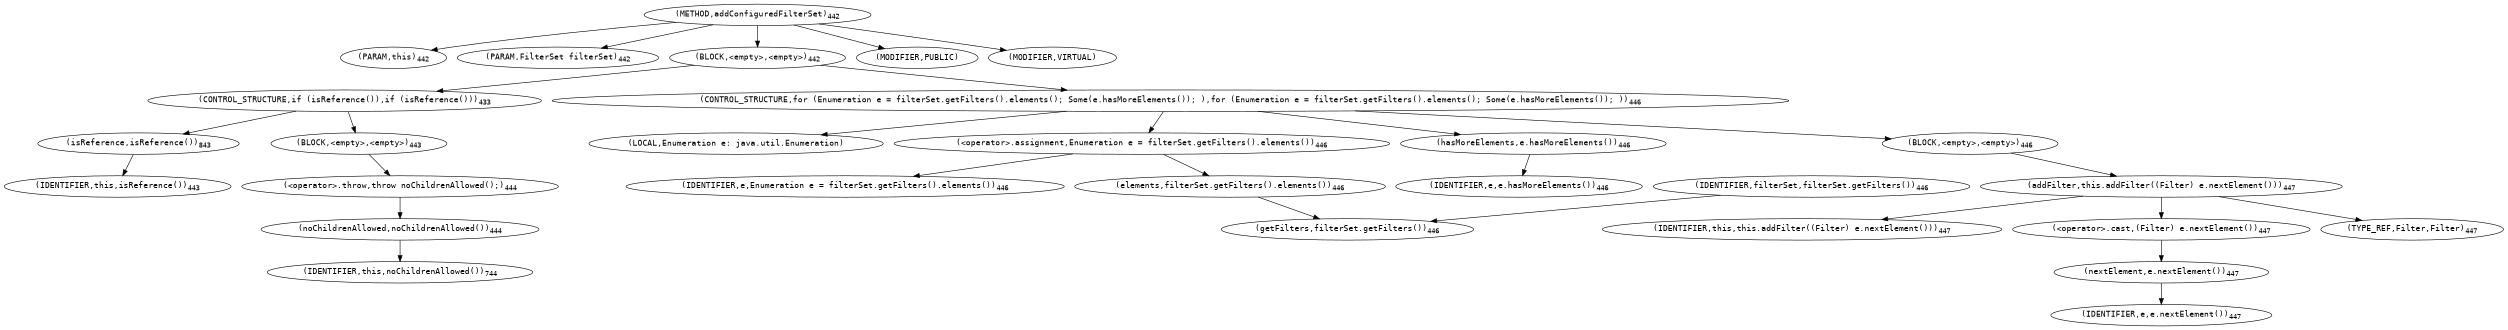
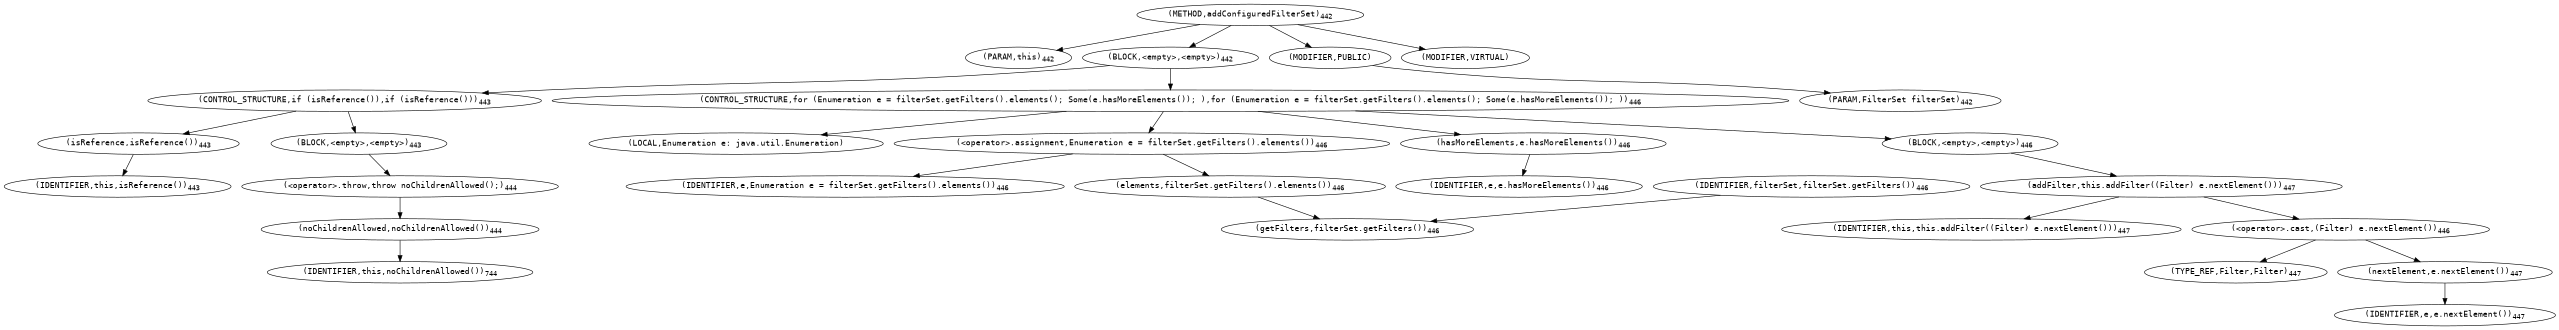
edge "(METHOD,addConfiguredFilterSet)" -> "(PARAM,FilterSet filterSet)": now "(MODIFIER,PUBLIC)" -> "(PARAM,FilterSet filterSet)"
node "(CONTROL_STRUCTURE,if (isReference()),if (isReference()))": text "433" -> "443"
node "(isReference,isReference())": text "843" -> "443"
edge "(addFilter,this.addFilter((Filter) e.nextElement()))" -> "(TYPE_REF,Filter,Filter)": now "(<operator>.cast,(Filter) e.nextElement())" -> "(TYPE_REF,Filter,Filter)"
node "(<operator>.cast,(Filter) e.nextElement())": text "447" -> "446"
